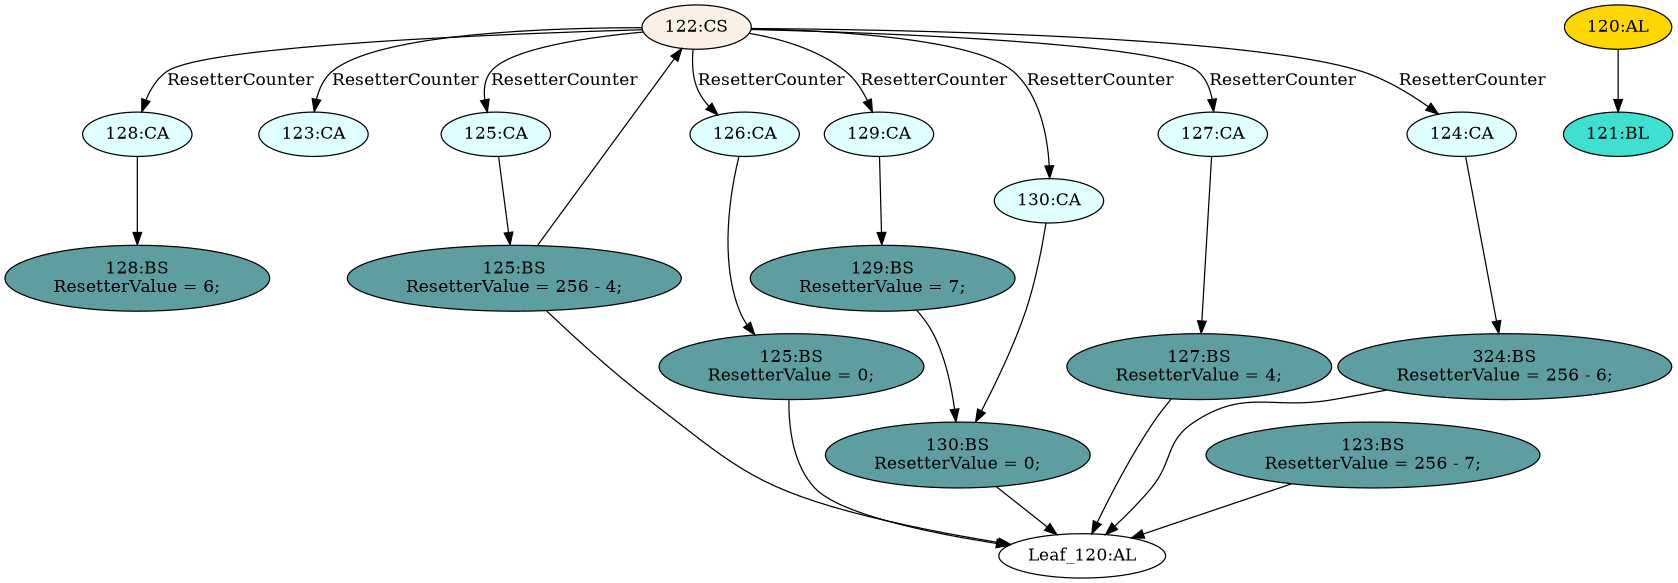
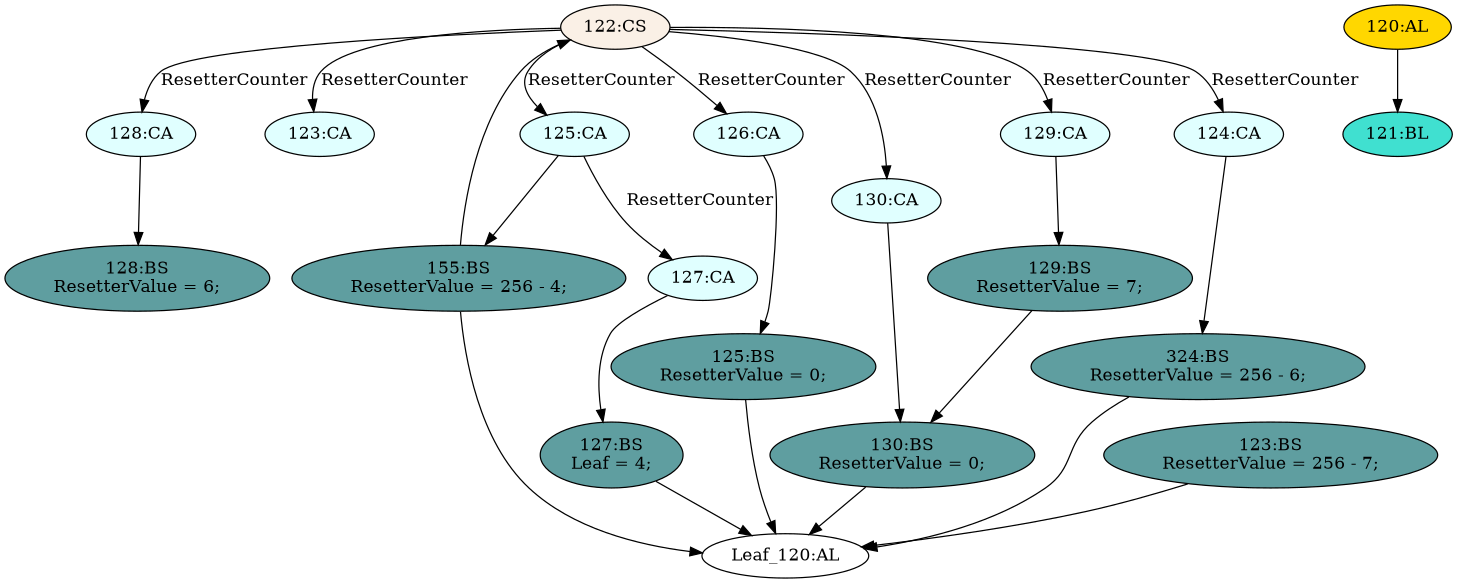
edge "122:CS" -> "127:CA": now "125:CA" -> "127:CA"
node "125:BS ResetterValue = 256 - 4;": label "125:BS ResetterValue = 256 - 4;" -> "155:BS ResetterValue = 256 - 4;"
node "127:BS ResetterValue = 4;": label "127:BS ResetterValue = 4;" -> "127:BS Leaf = 4;"
